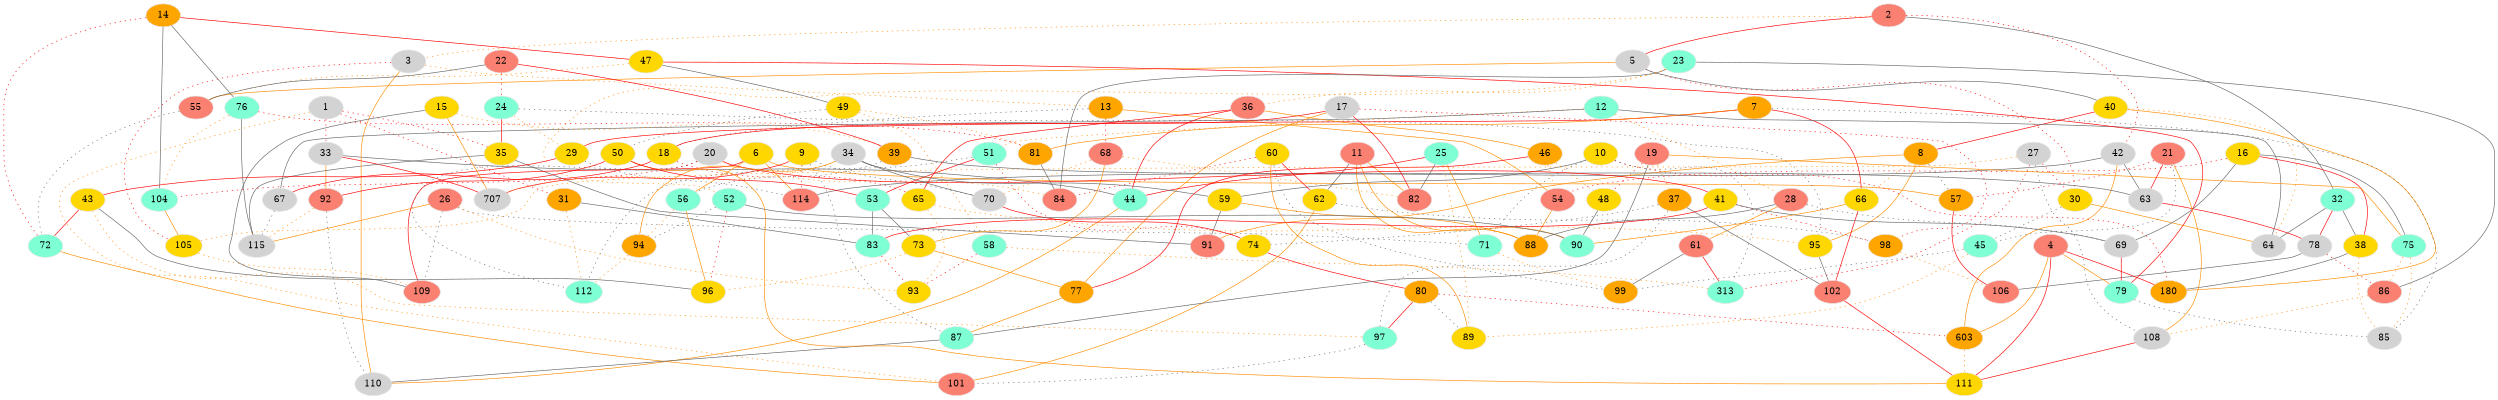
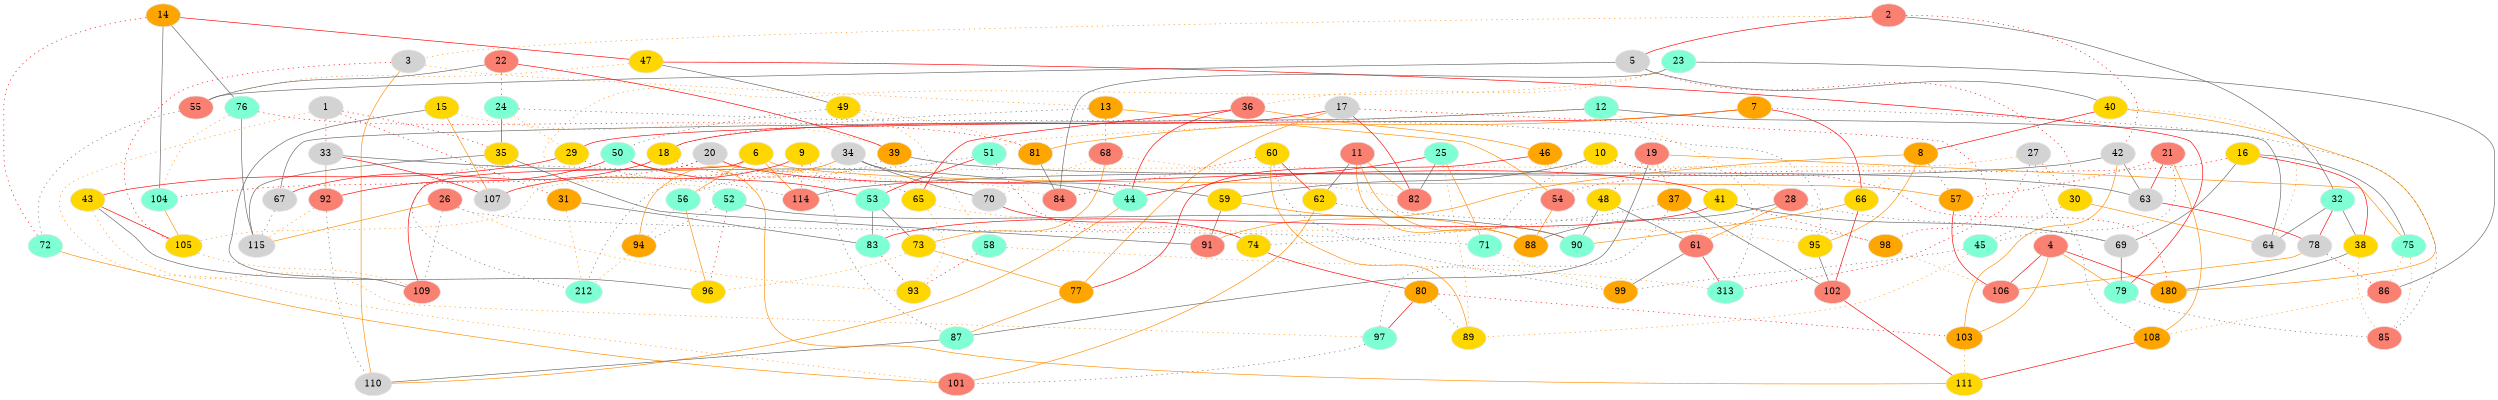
edge "5" -- "55": color darkorange -> gray40
node "50": fillcolor gold -> aquamarine
edge "9" -- "70": color gray40 -> darkorange
node "707": label "707" -> "107"
edge "43" -- "72": now "43" -- "105"
edge "48" -- "61": added
edge "78" -- "106": color gray40 -> darkorange
node "112": label "112" -> "212"
edge "4" -- "111": now "4" -- "106"
node "603": label "603" -> "103"
node "108": fillcolor lightgrey -> orange
node "85": fillcolor lightgrey -> salmon
